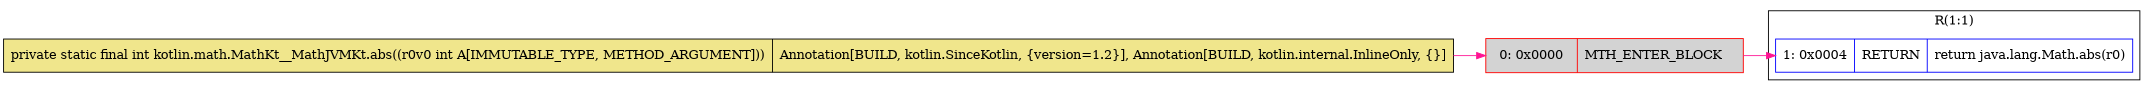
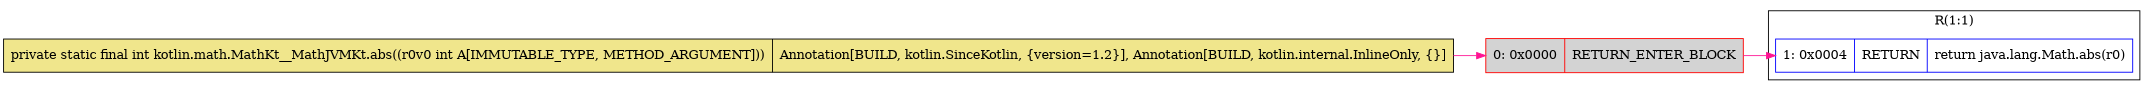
node "0: 0x0000": text "MTH_ENTER_BLOCK" -> "RETURN_ENTER_BLOCK"
